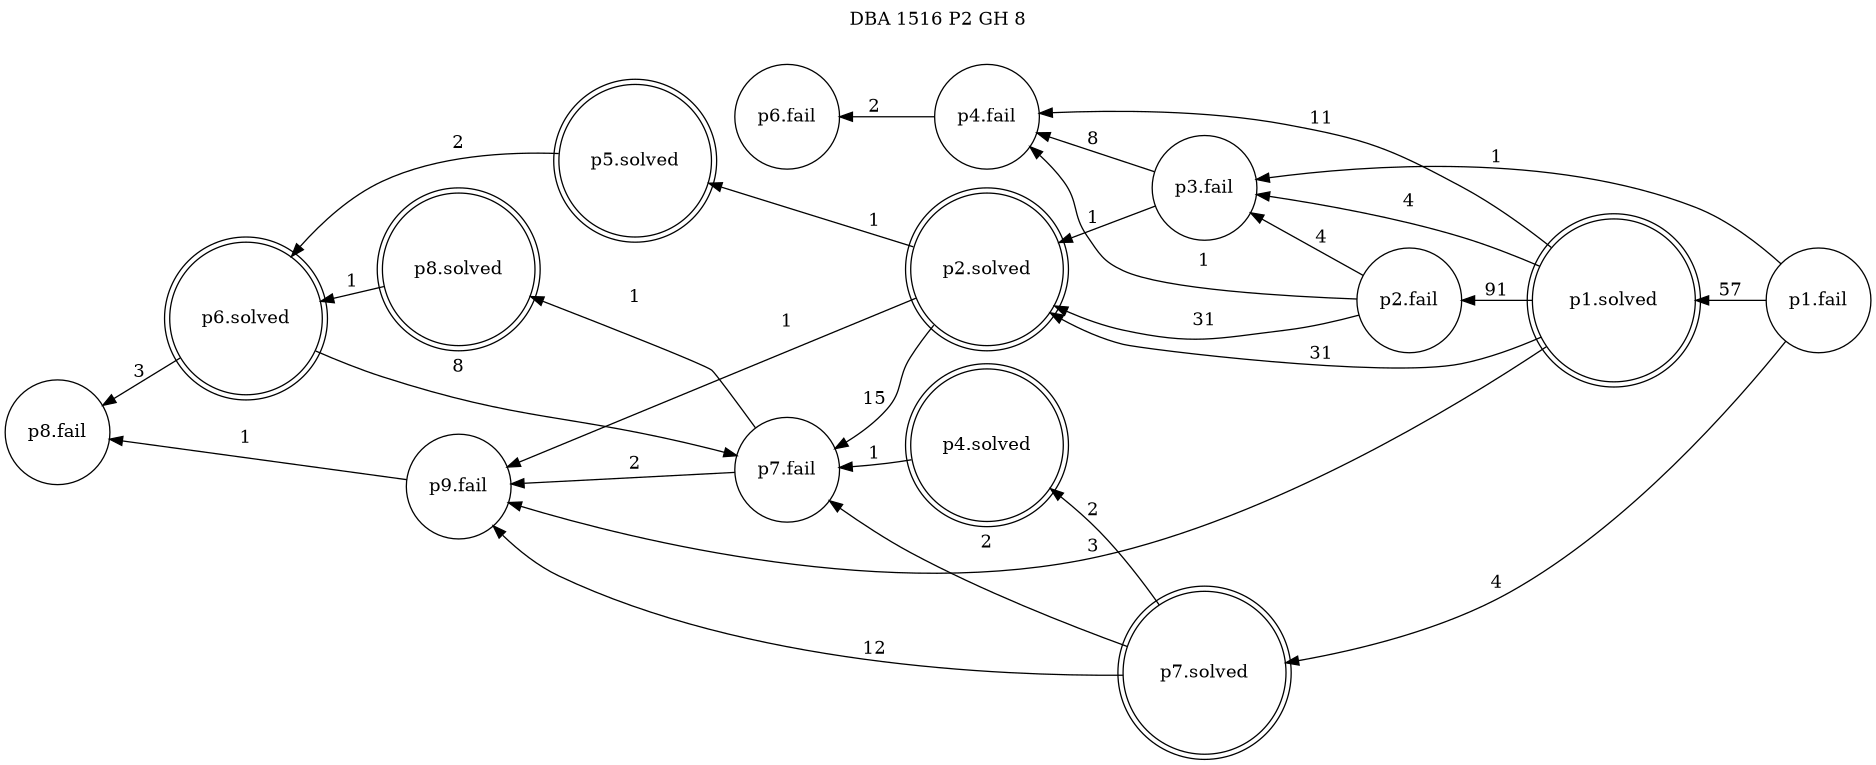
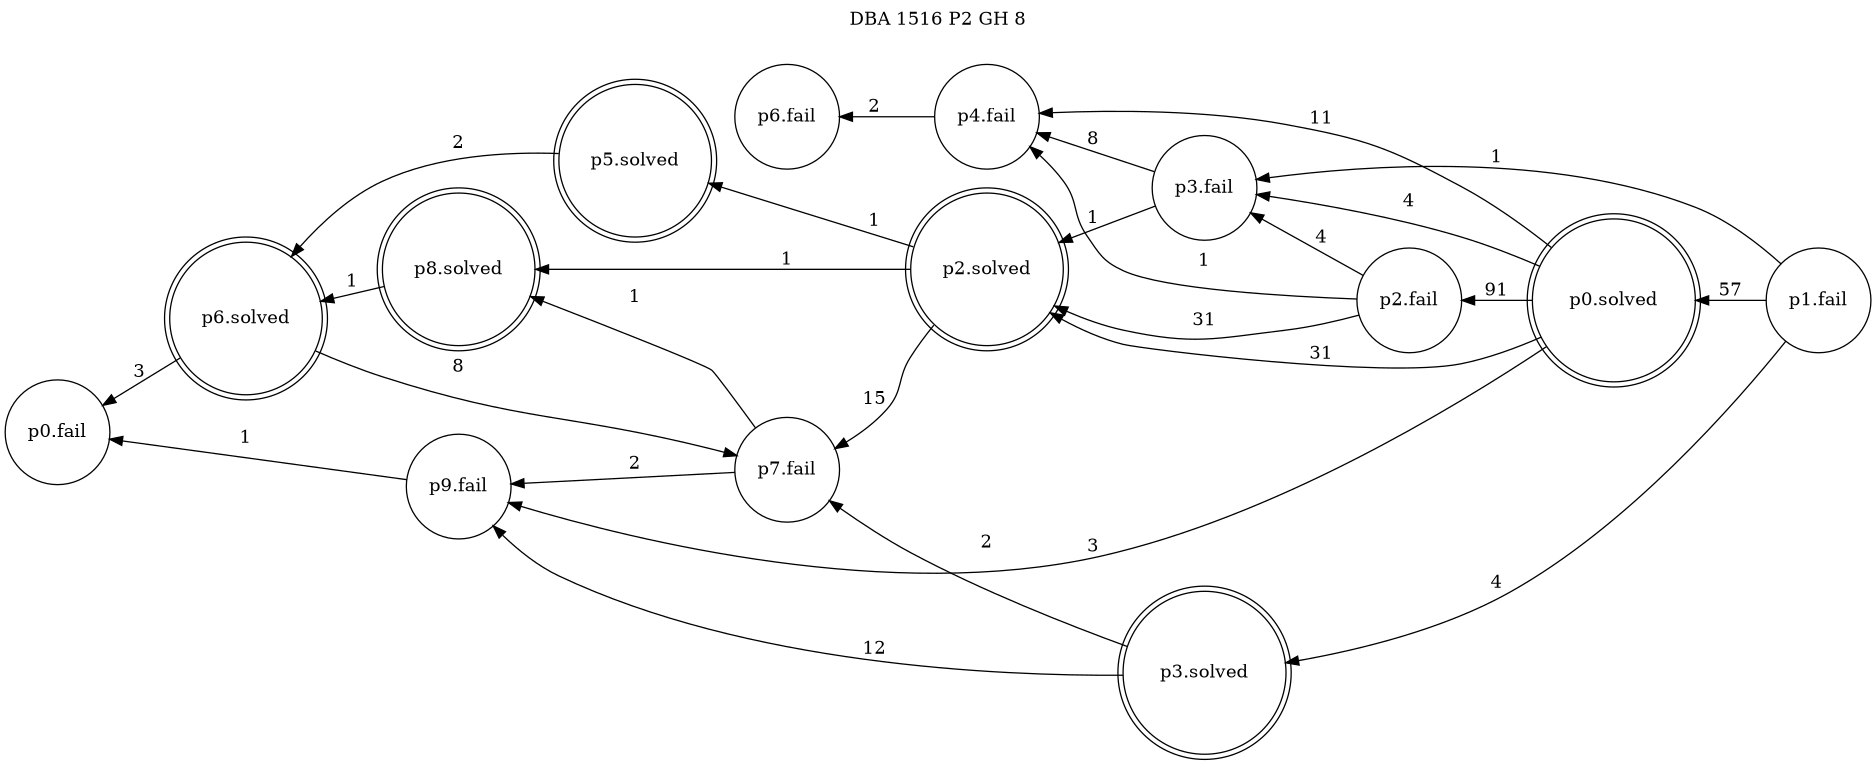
node "p1.solved": label "p1.solved" -> "p0.solved"
edge "p2.solved" -> "p9.fail": now "p2.solved" -> "p8.solved"
node "p8.fail": label "p8.fail" -> "p0.fail"
node "p4.solved": removed
node "p7.solved": label "p7.solved" -> "p3.solved"
